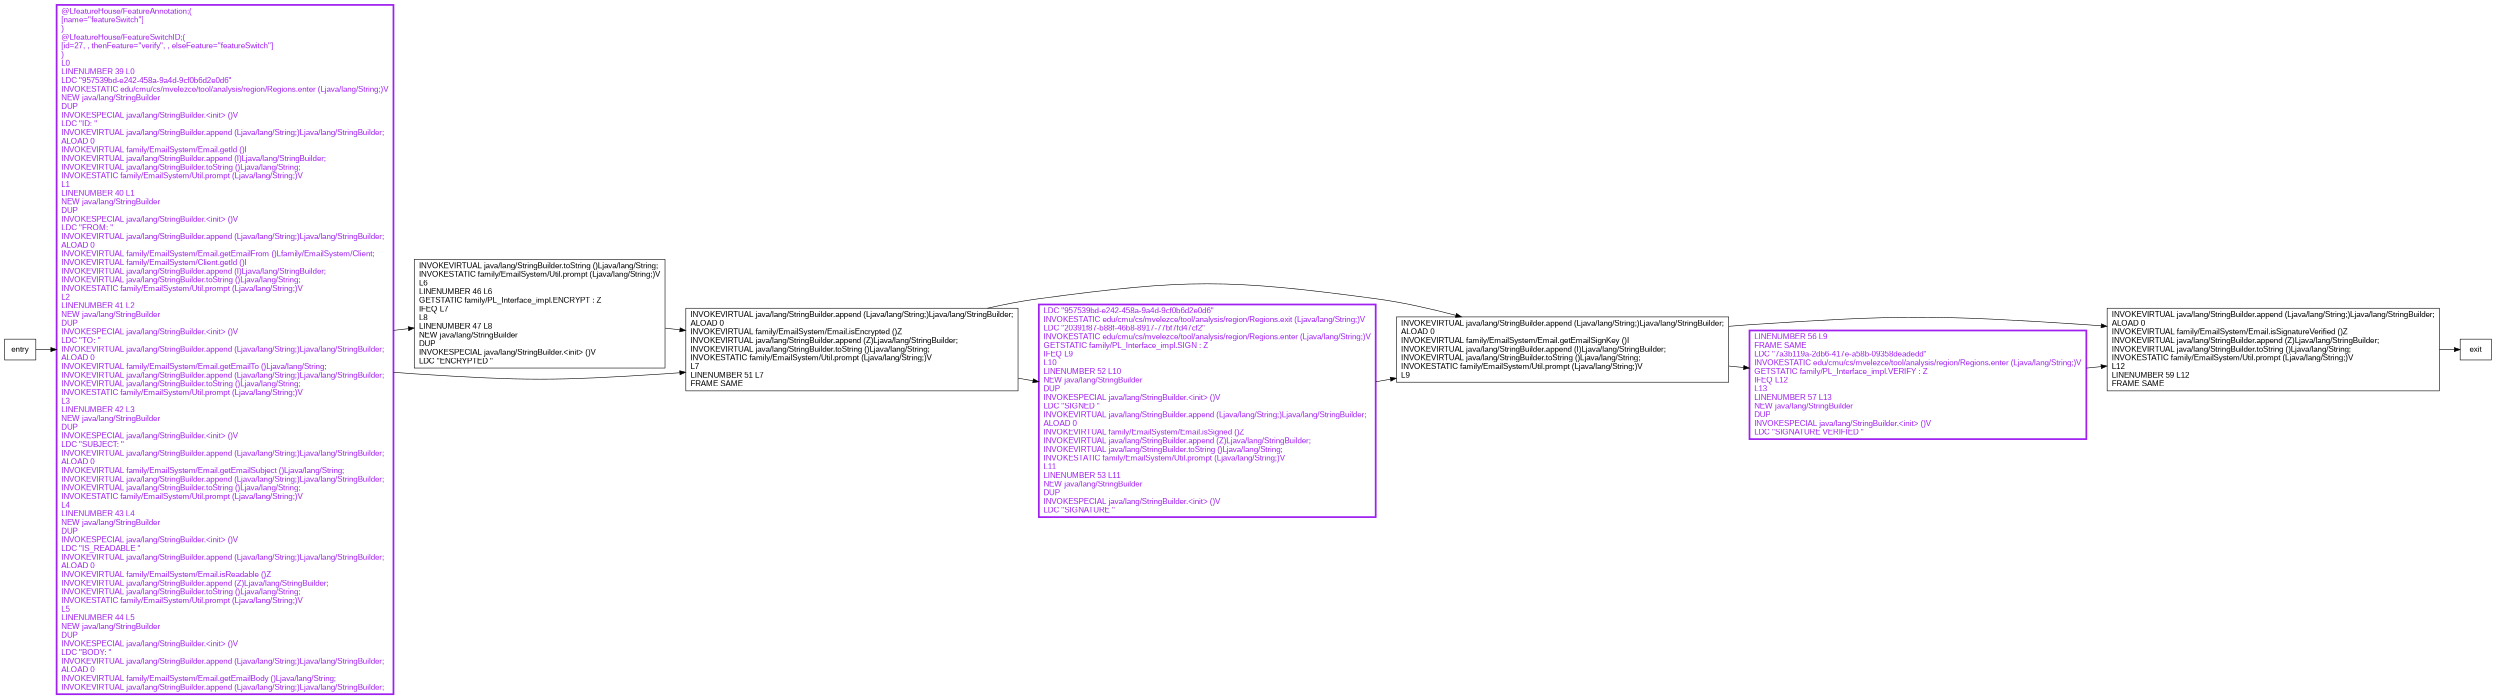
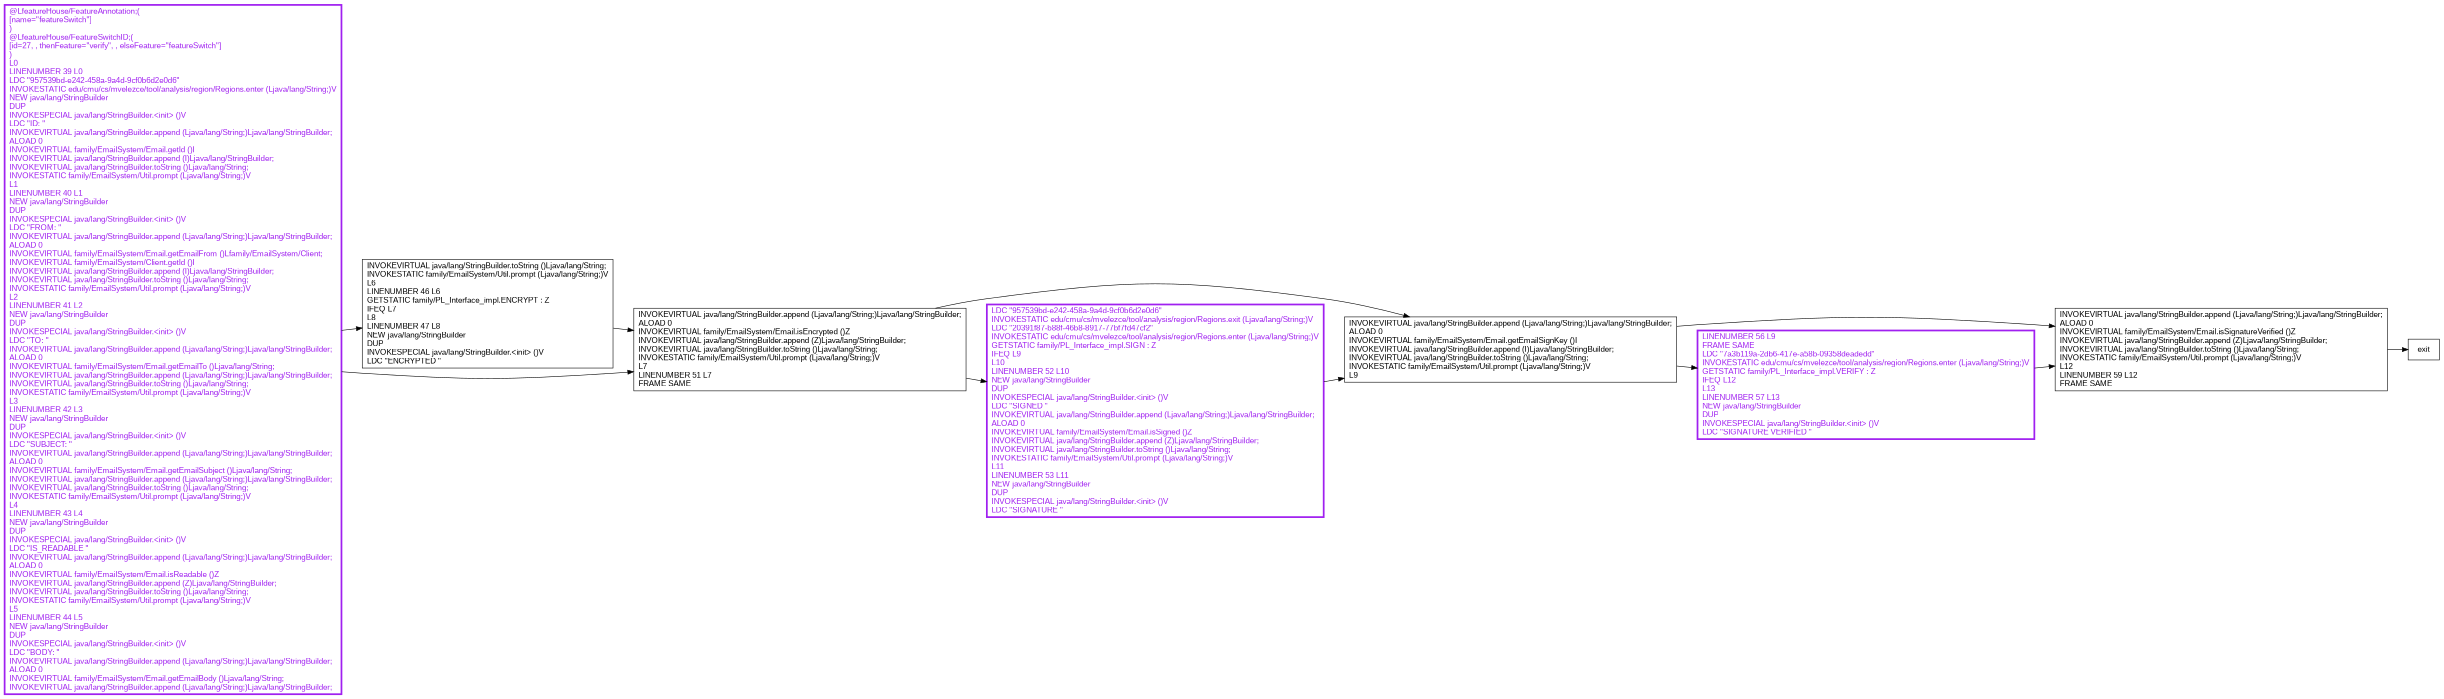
node "entry": removed
